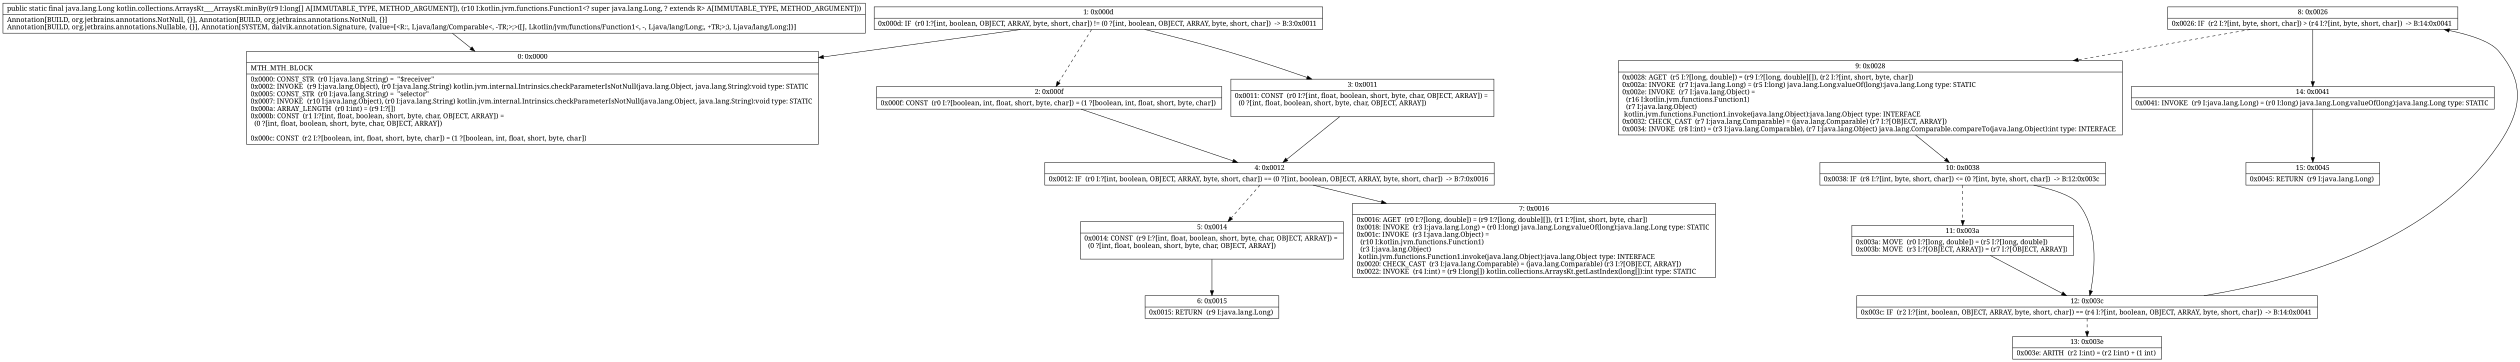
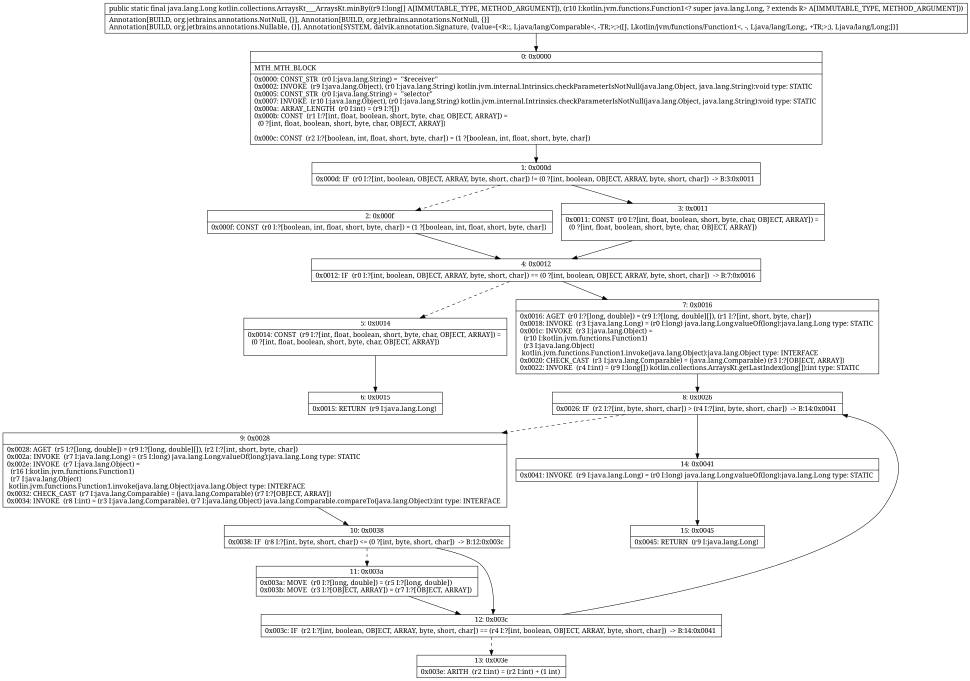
edge "1: 0x000d" -> "0: 0x0000": reversed
edge "7: 0x0016" -> "8: 0x0026": added
